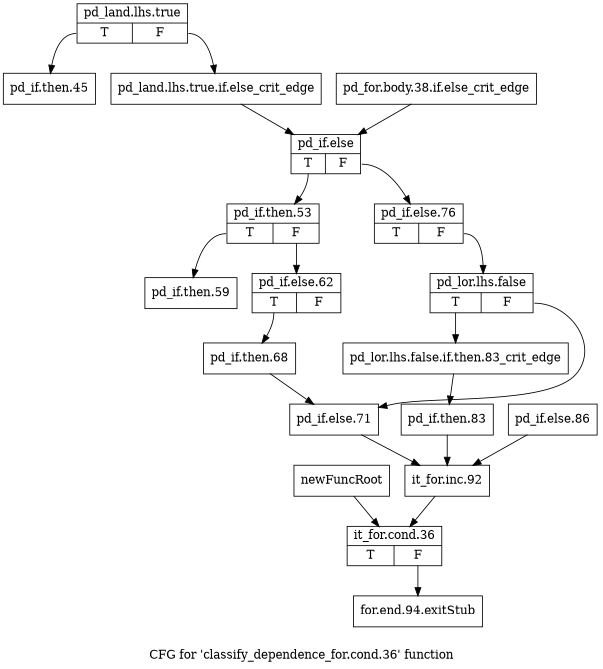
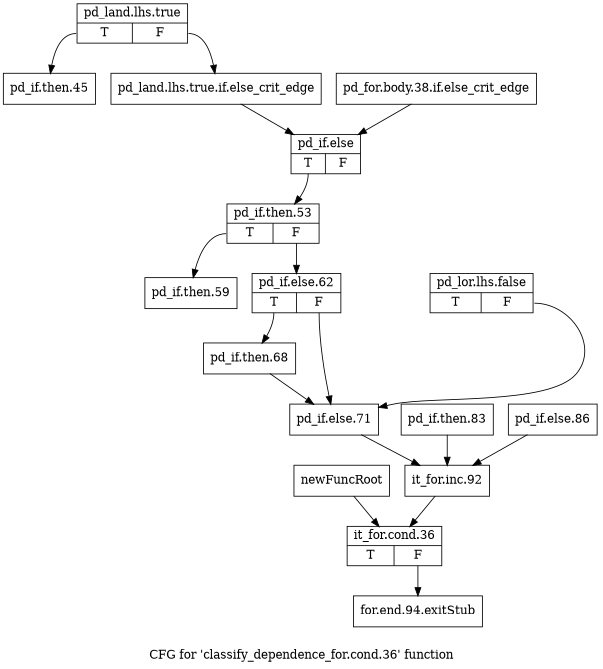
node "pd_if.else.76": removed
edge "pd_if.else.62" -> "pd_if.else.71": added
node "pd_lor.lhs.false.if.then.83_crit_edge": removed
